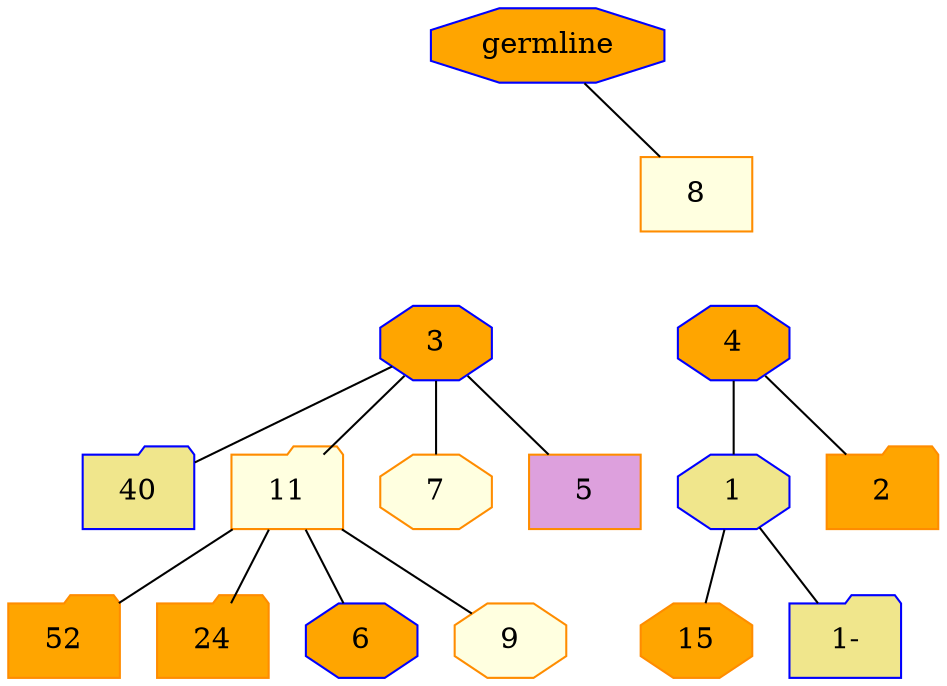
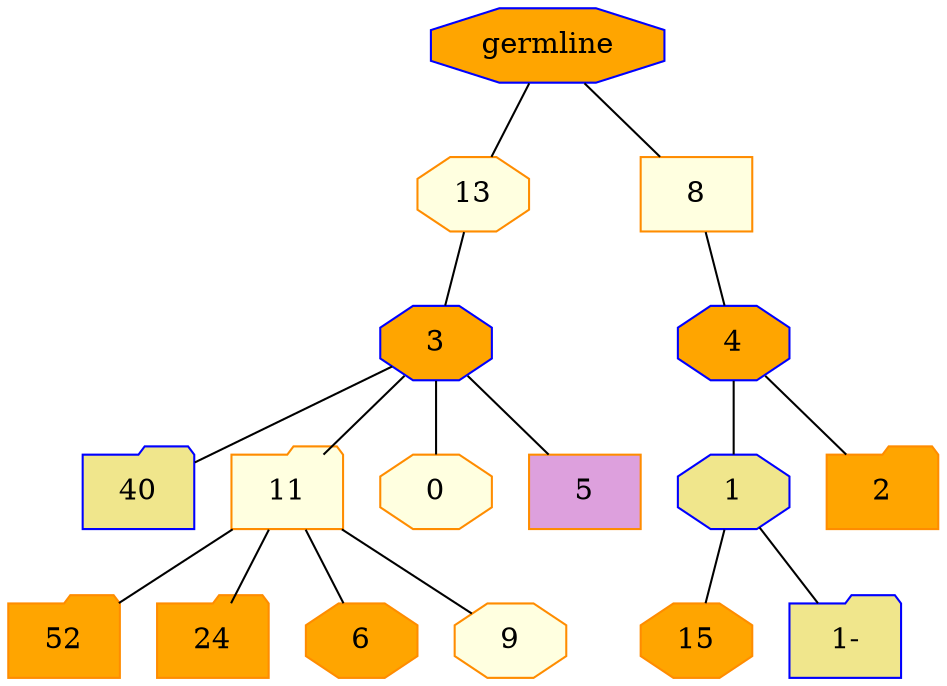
node "13": added
edge "8" -- "4": added
node "7": label "7" -> "0"
node "6": color blue -> darkorange
